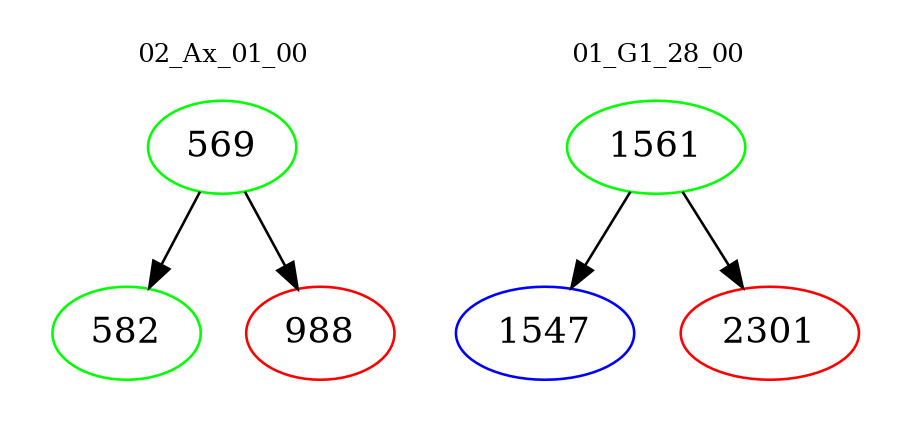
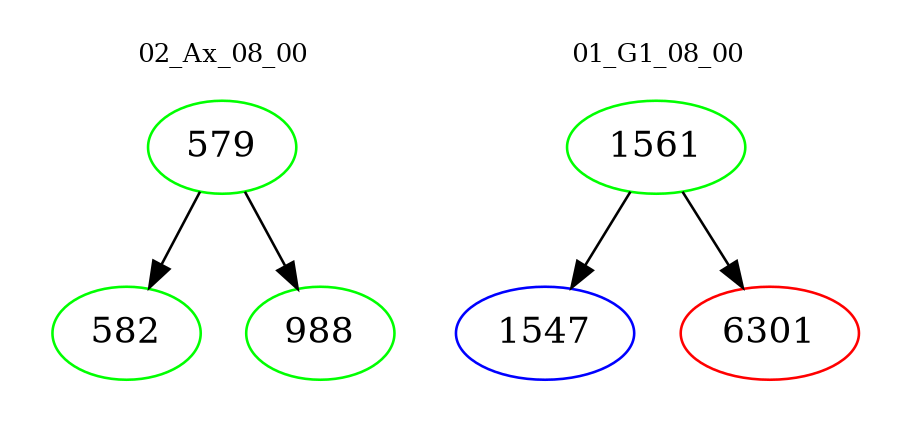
cluster "02_Ax_01_00": label "02_Ax_01_00" -> "02_Ax_08_00"
cluster "01_G1_28_00": label "01_G1_28_00" -> "01_G1_08_00"
node "569": label "569" -> "579"
node "988": color red -> green
node "2301": label "2301" -> "6301"
